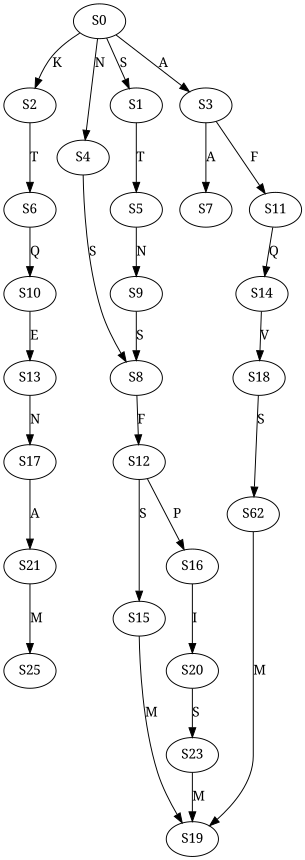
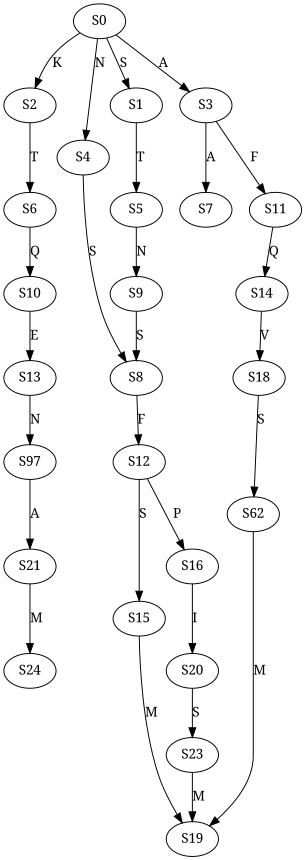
node "S17": label "S17" -> "S97"
node "S25": label "S25" -> "S24"
